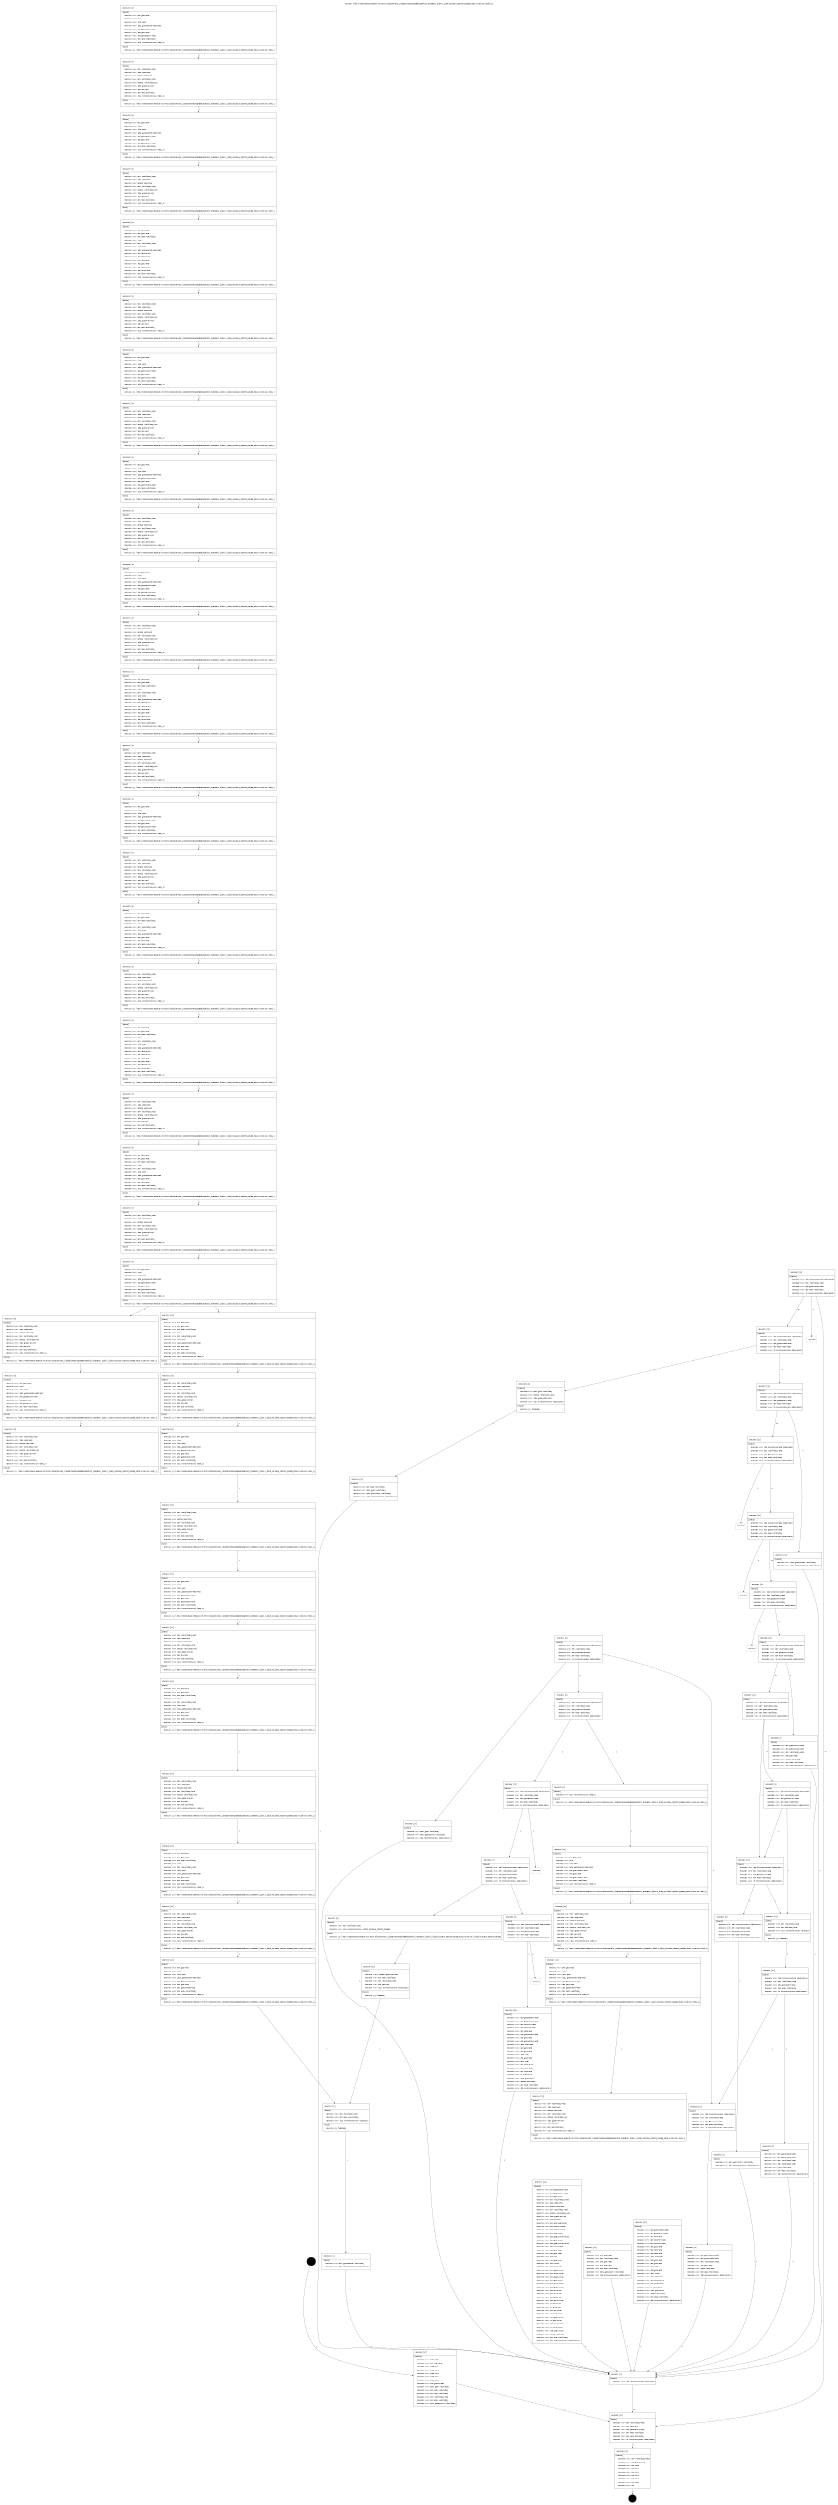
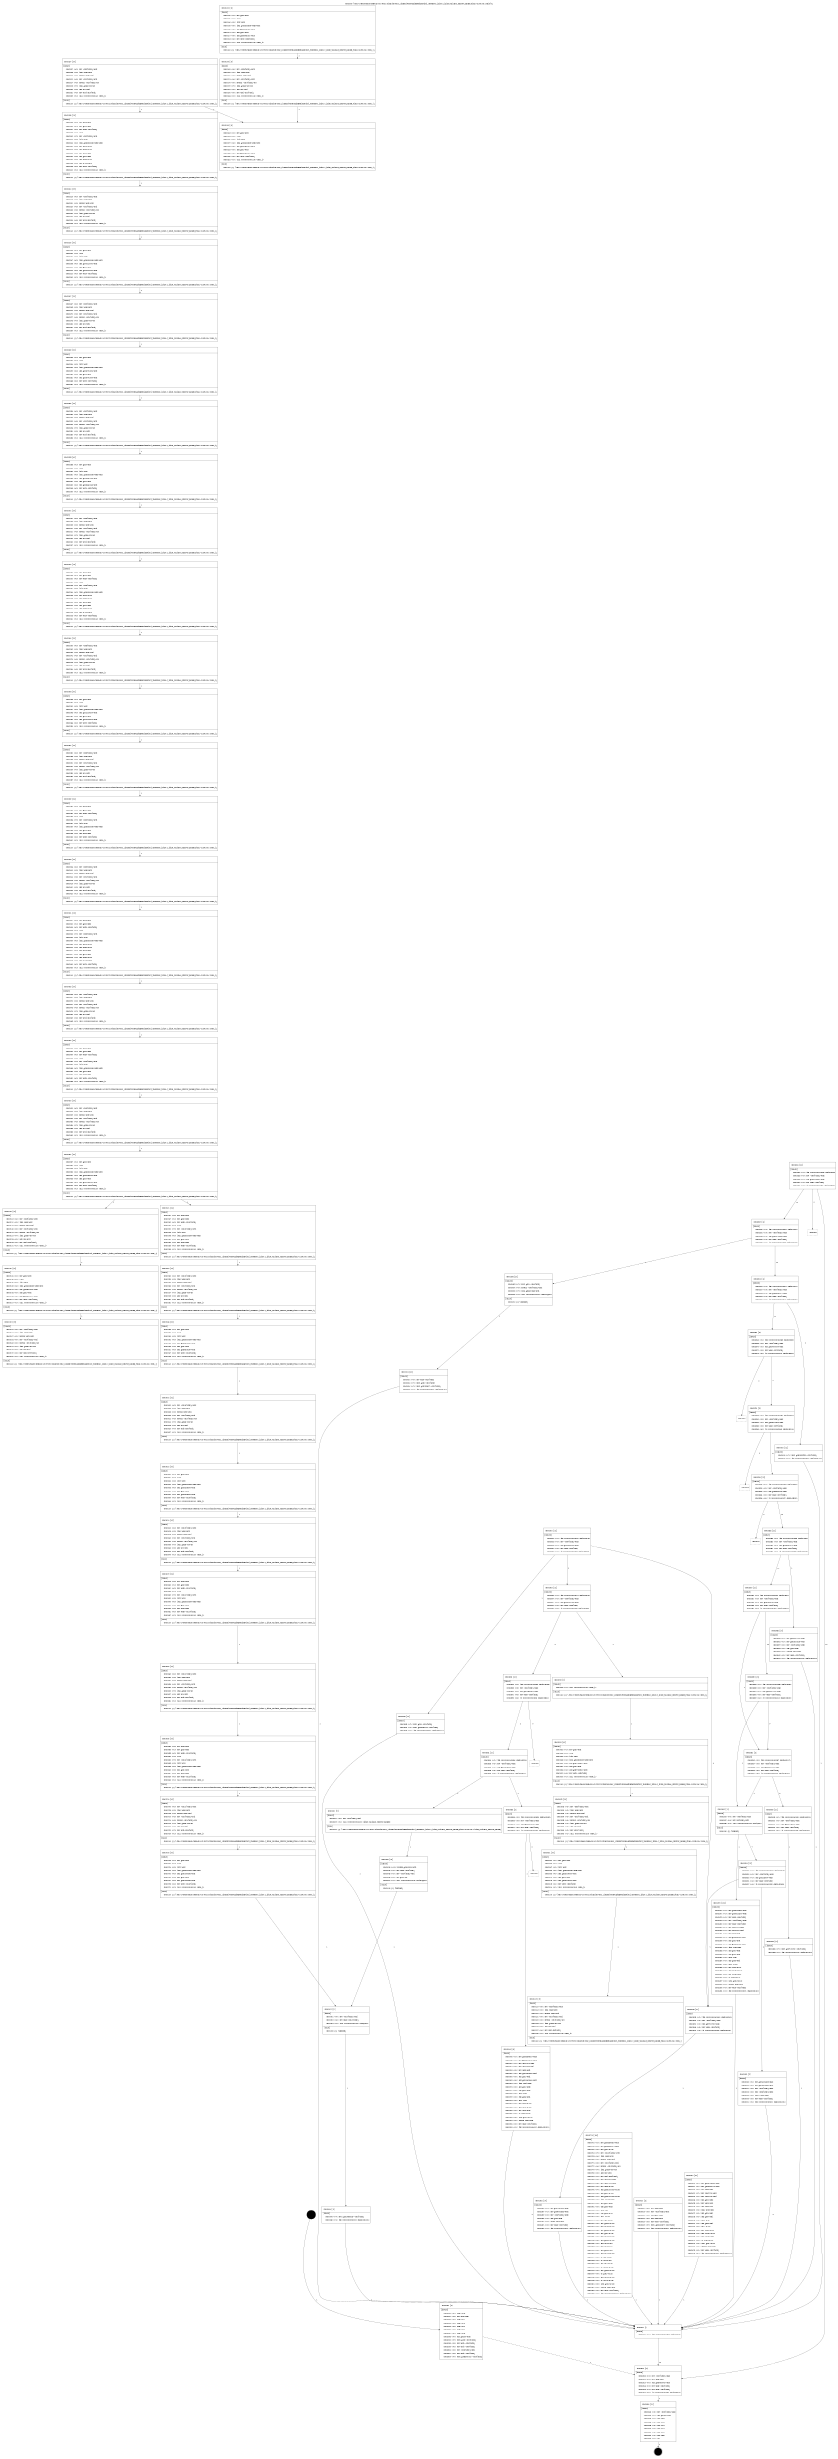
edge "0x40318f [40]" -> "0x4031b7 [39]": reversed
node "0x402f70 [102]": added
